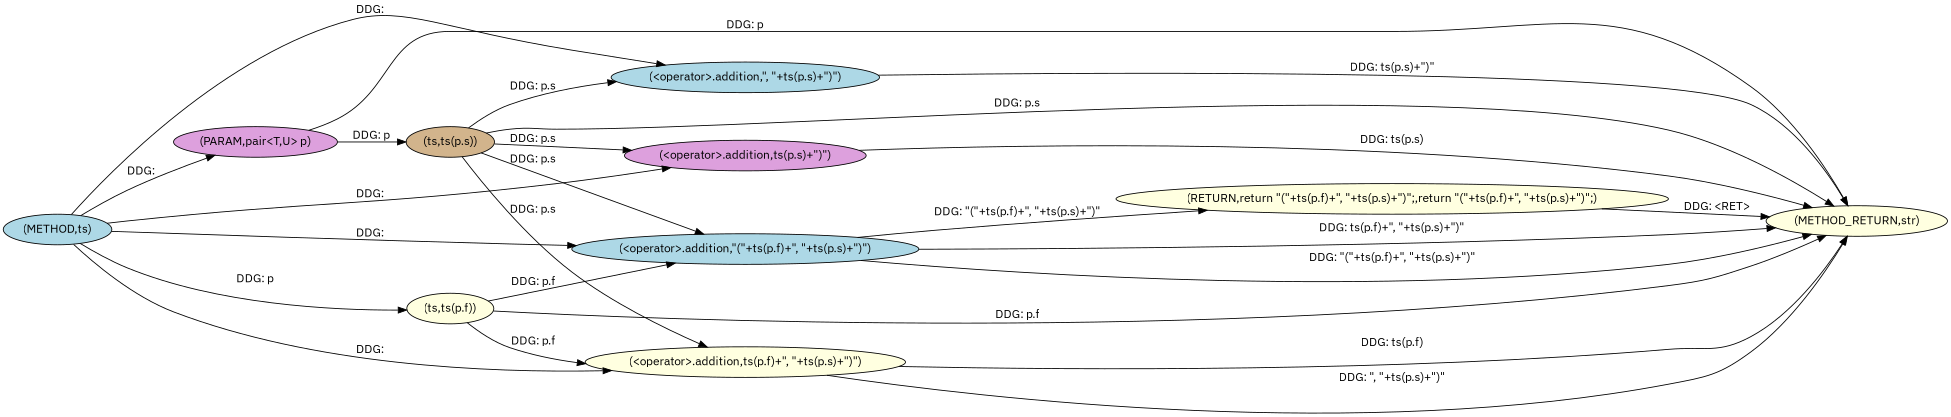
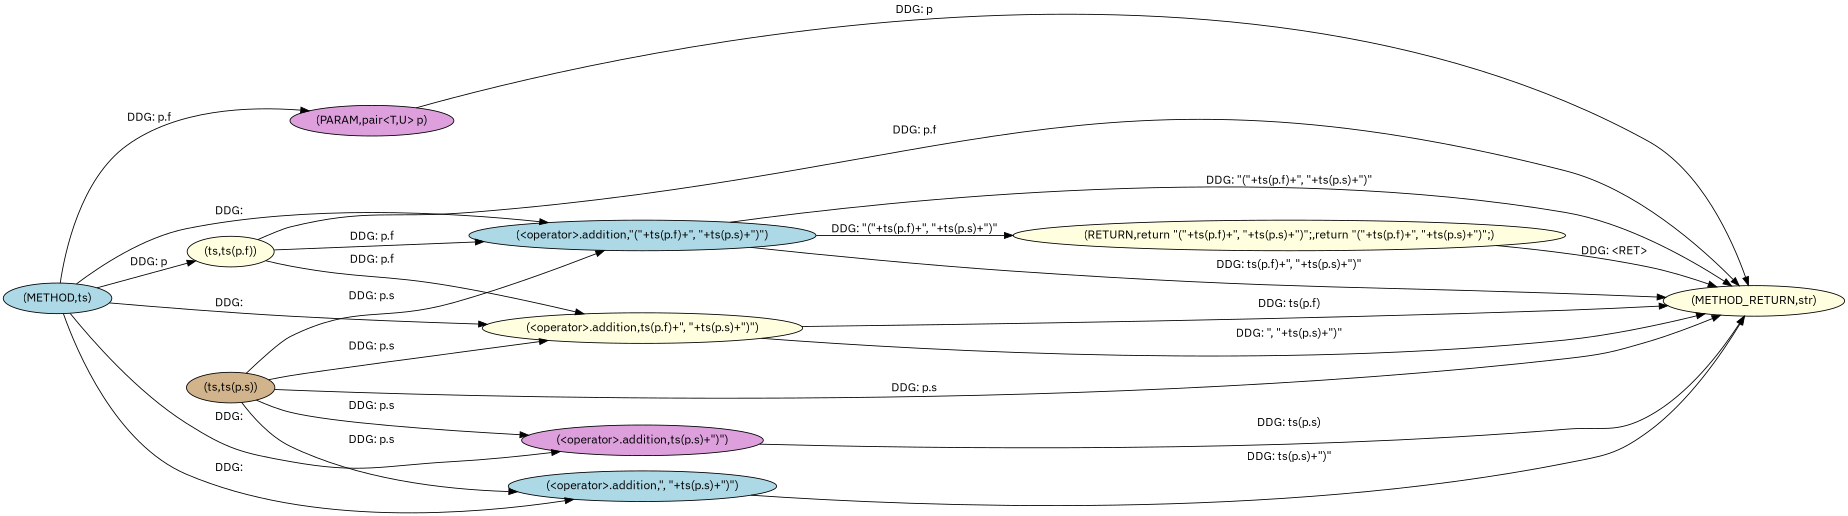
edge "(PARAM,pair<T,U> p)" -> "(ts,ts(p.s))": removed, label "DDG: p"
edge "(METHOD,ts)" -> "(PARAM,pair<T,U> p)": label "DDG: " -> "DDG: p.f"
